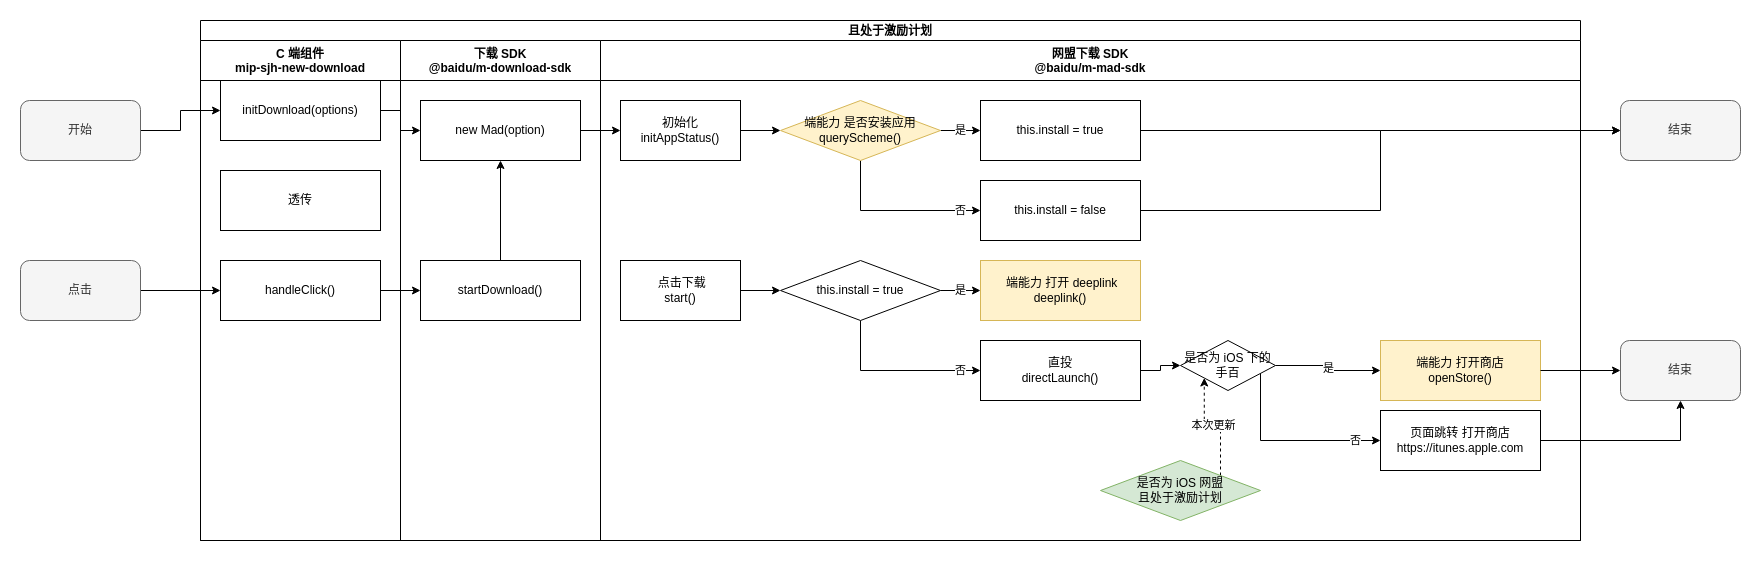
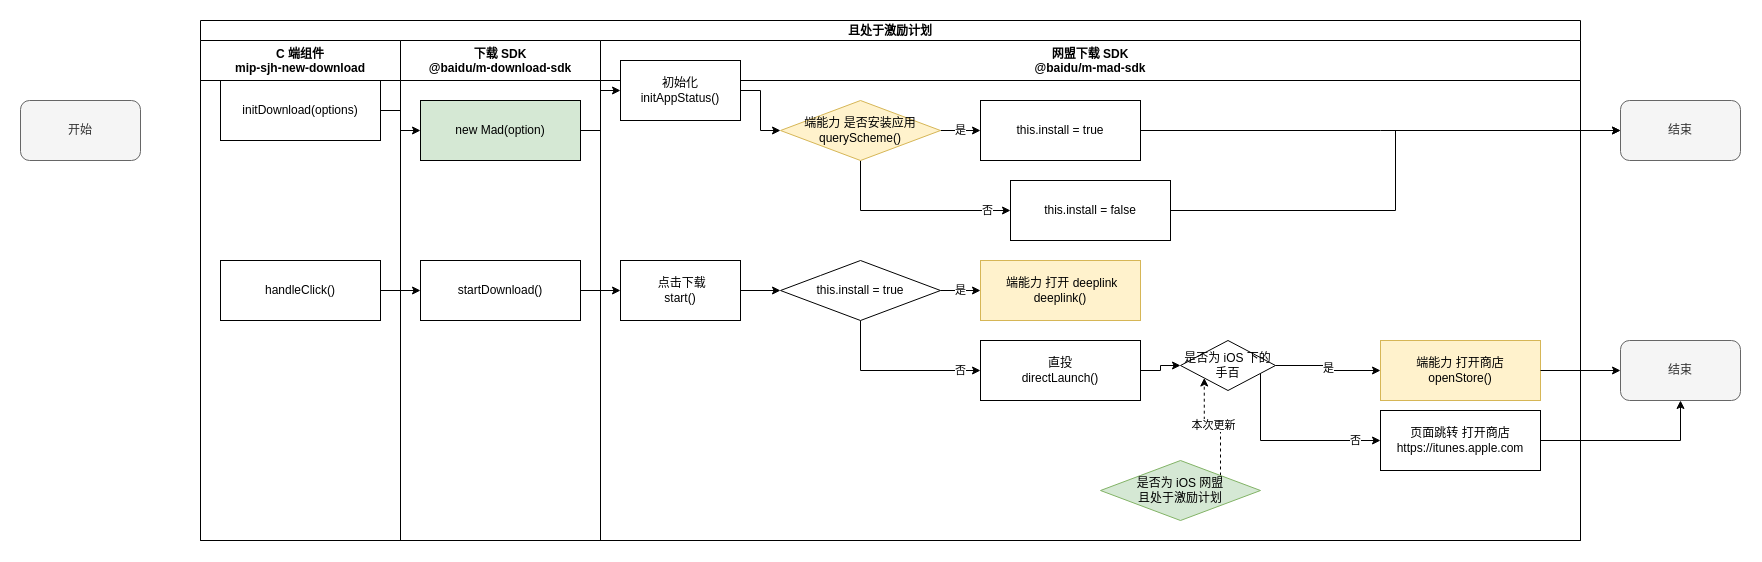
edge "开始" -> "initDownload(options)": removed
node "new Mad(option)": fillcolor #ffffff -> #d5e8d4
node "初始化 initAppStatus()": moved (681, 131) -> (681, 91)
node "透传": removed
node "this.install = false": moved (1061, 211) -> (1091, 211)
edge "startDownload()" -> "new Mad(option)": now "startDownload()" -> "点击下载 start()"
node "点击": removed
edge "点击" -> "handleClick()": removed
